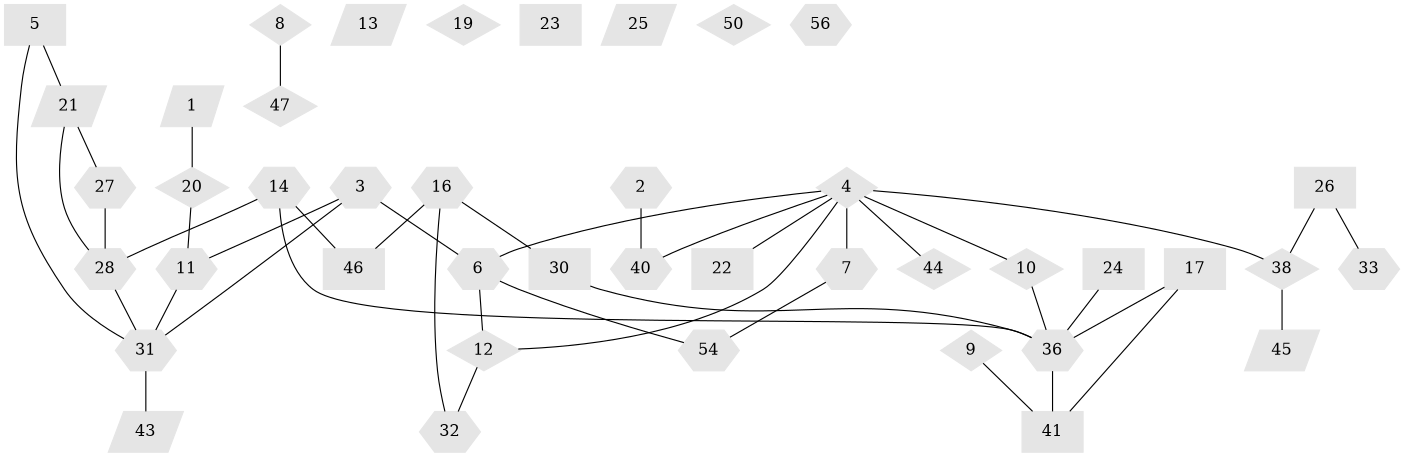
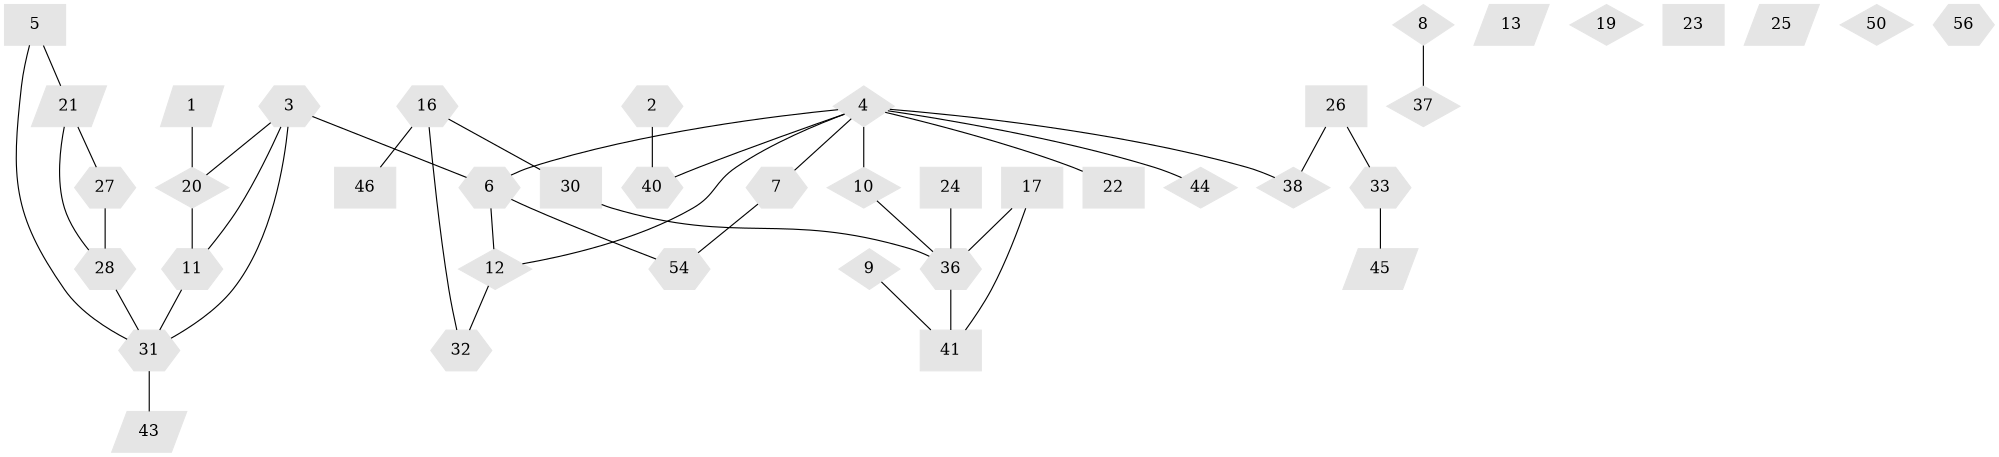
node "47": label "47" -> "37"
edge "3" -- "20": added
node "14": removed
edge "38" -- "45": now "33" -- "45"
